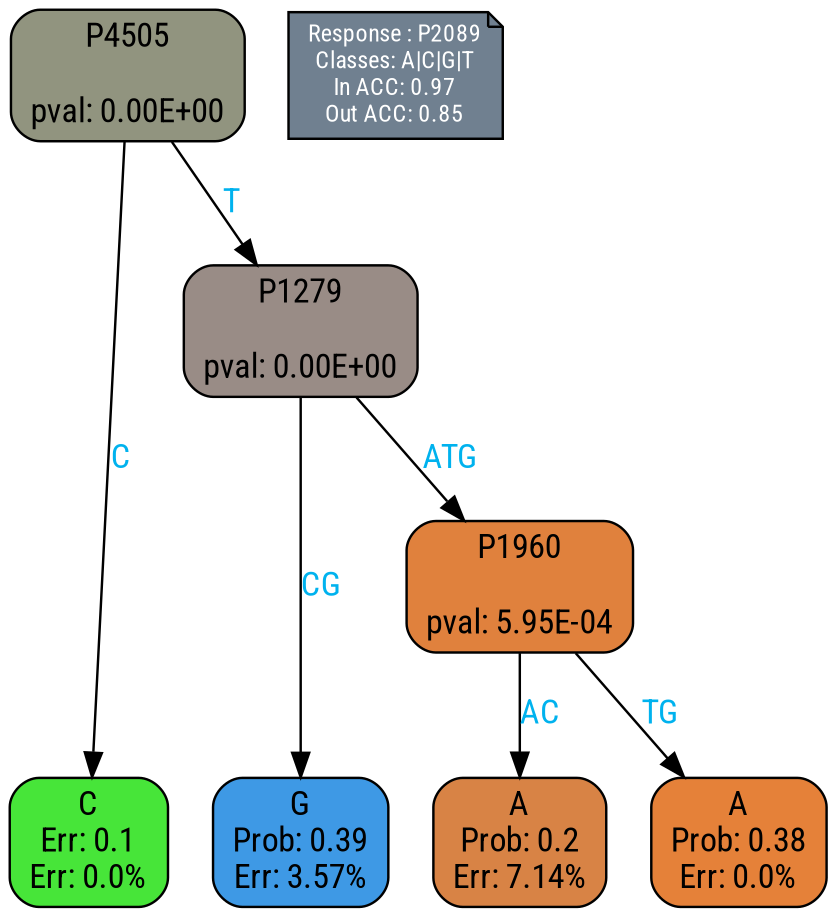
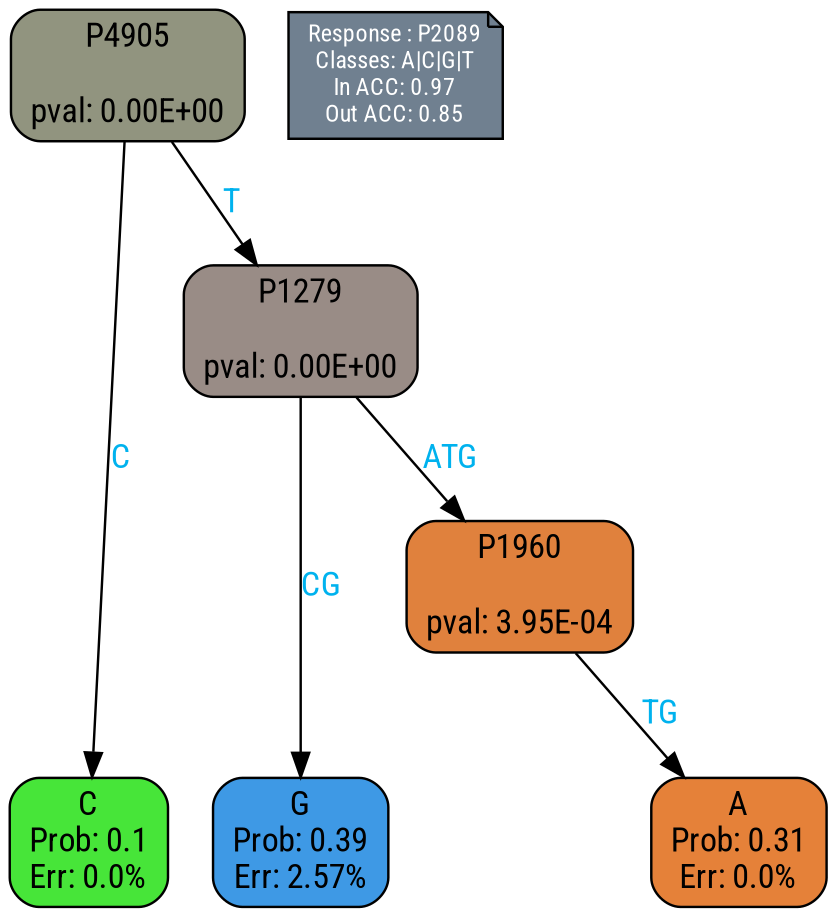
node "P4505 pval: 0.00E+00": label "P4505 pval: 0.00E+00" -> "P4905 pval: 0.00E+00"
node "P1960 pval: 5.95E-04": label "P1960 pval: 5.95E-04" -> "P1960 pval: 3.95E-04"
node "C Err: 0.1 Err: 0.0%": label "C Err: 0.1 Err: 0.0%" -> "C Prob: 0.1 Err: 0.0%"
node "G Prob: 0.39 Err: 3.57%": label "G Prob: 0.39 Err: 3.57%" -> "G Prob: 0.39 Err: 2.57%"
node "A Prob: 0.2 Err: 7.14%": removed
node "A Prob: 0.38 Err: 0.0%": label "A Prob: 0.38 Err: 0.0%" -> "A Prob: 0.31 Err: 0.0%"
